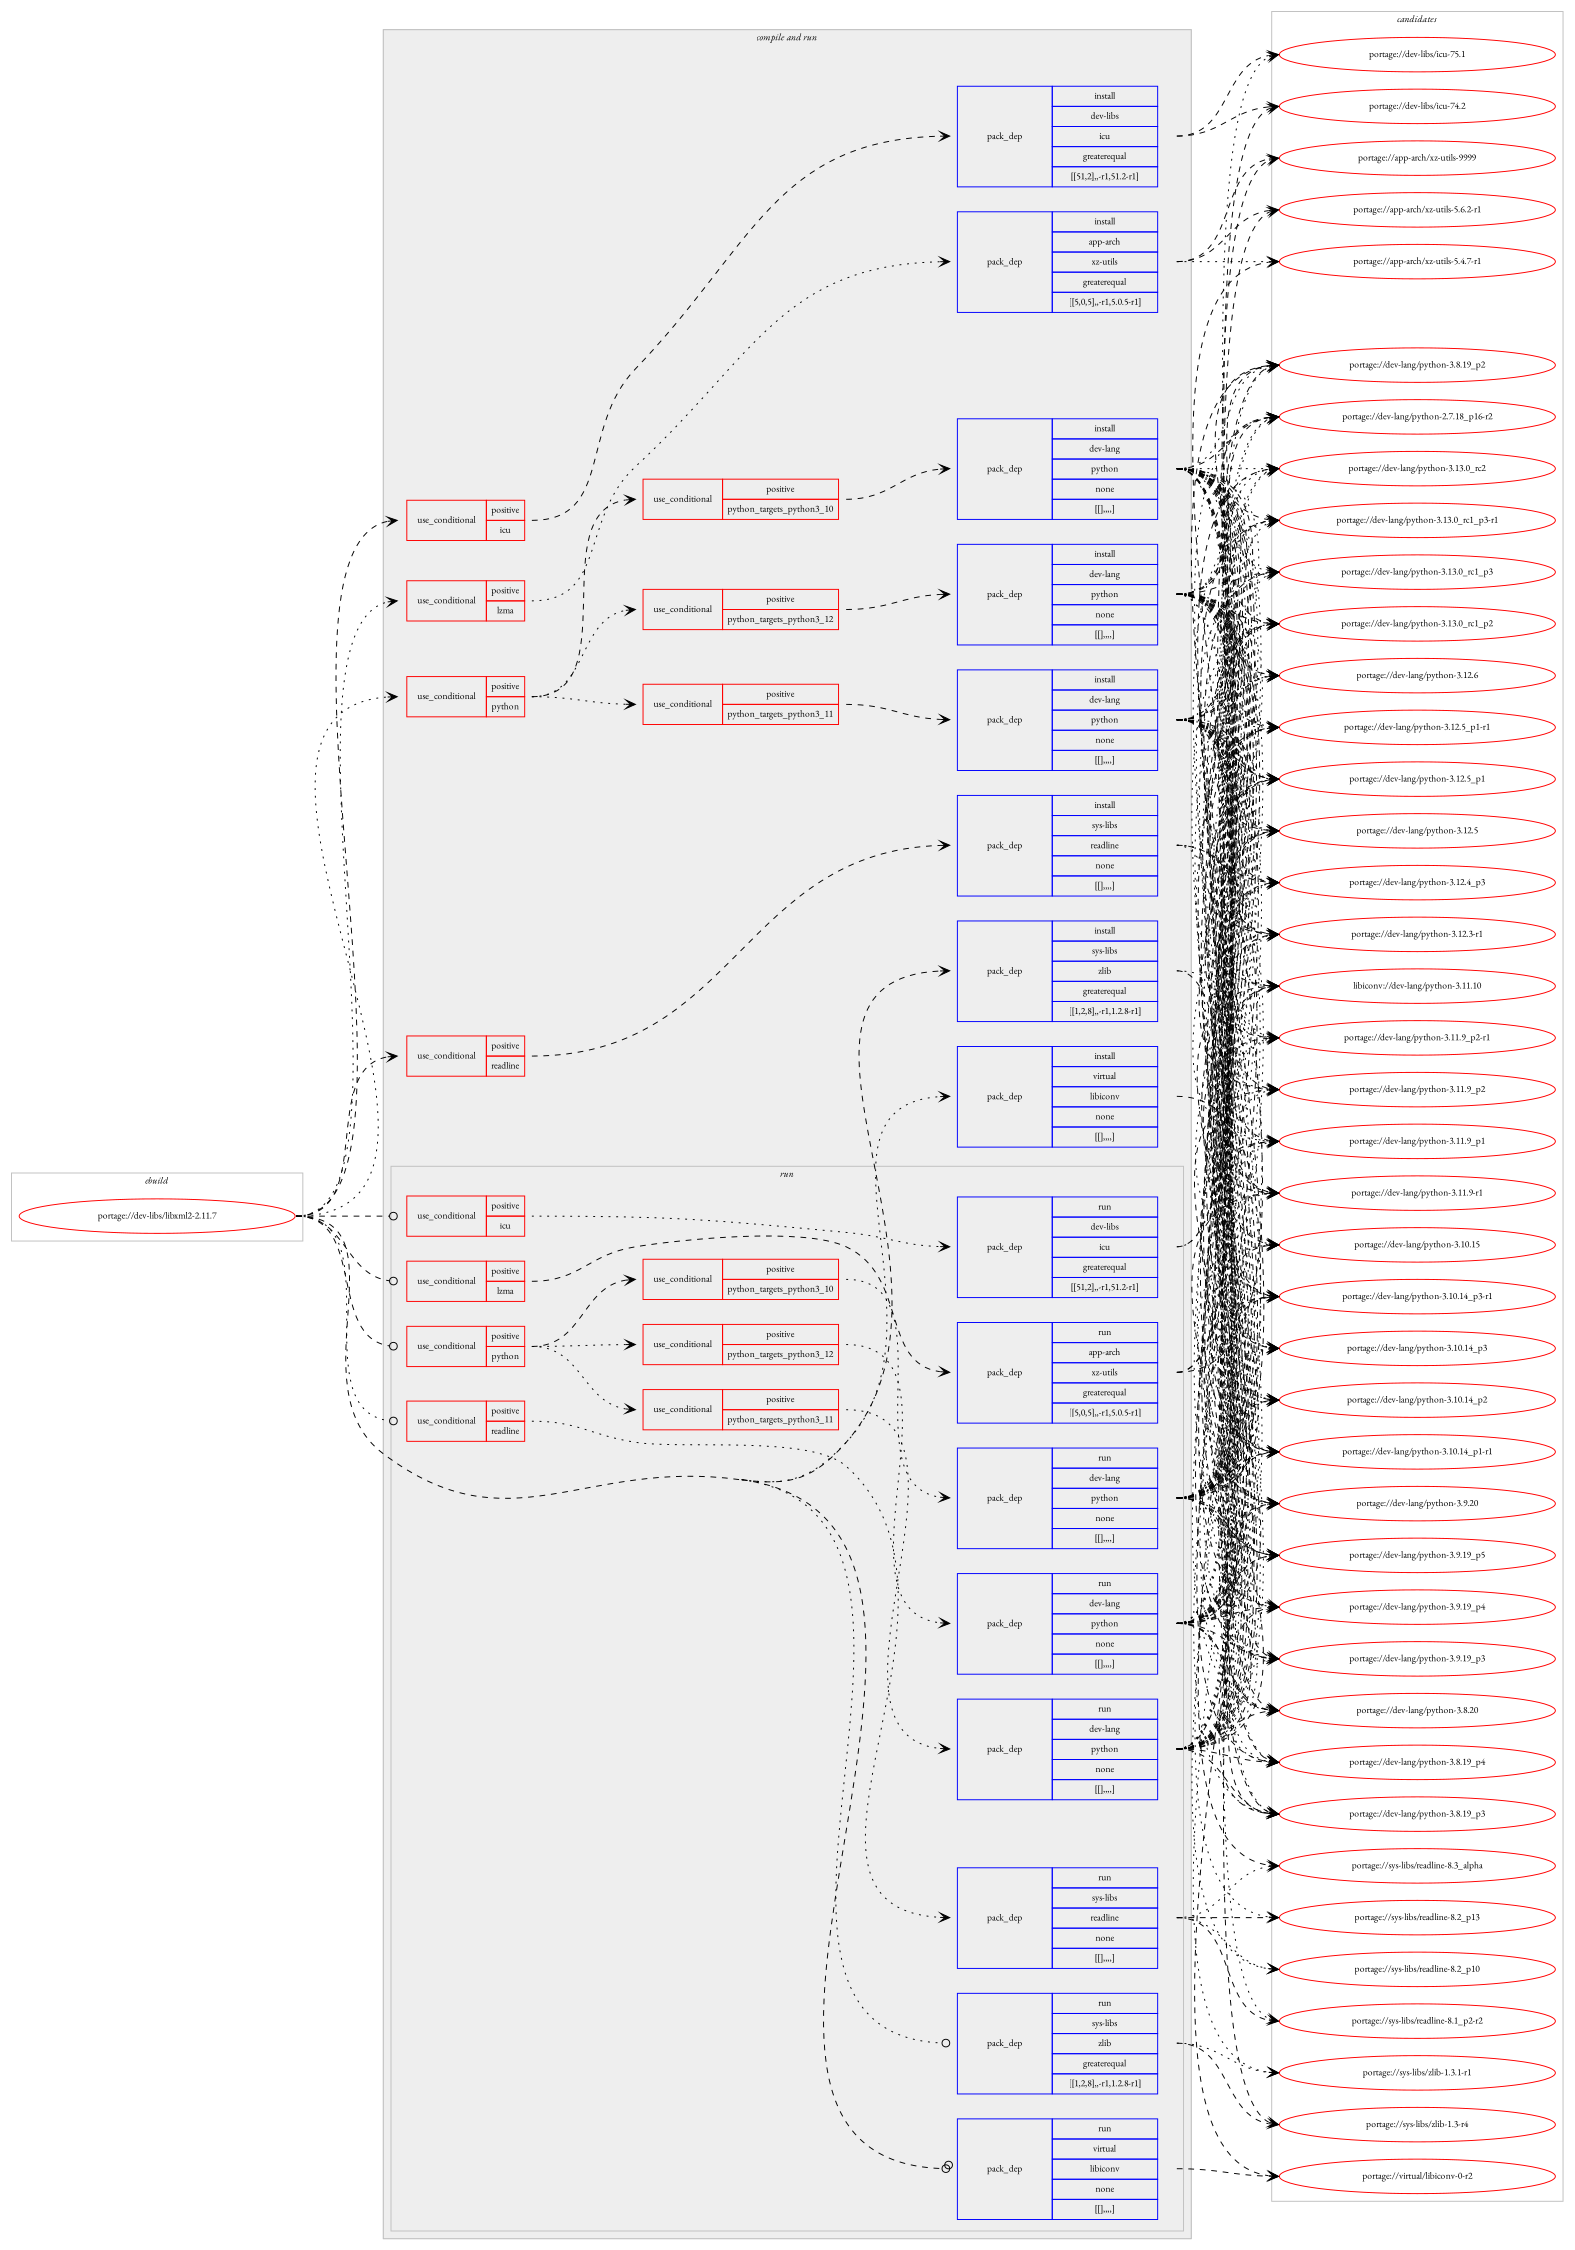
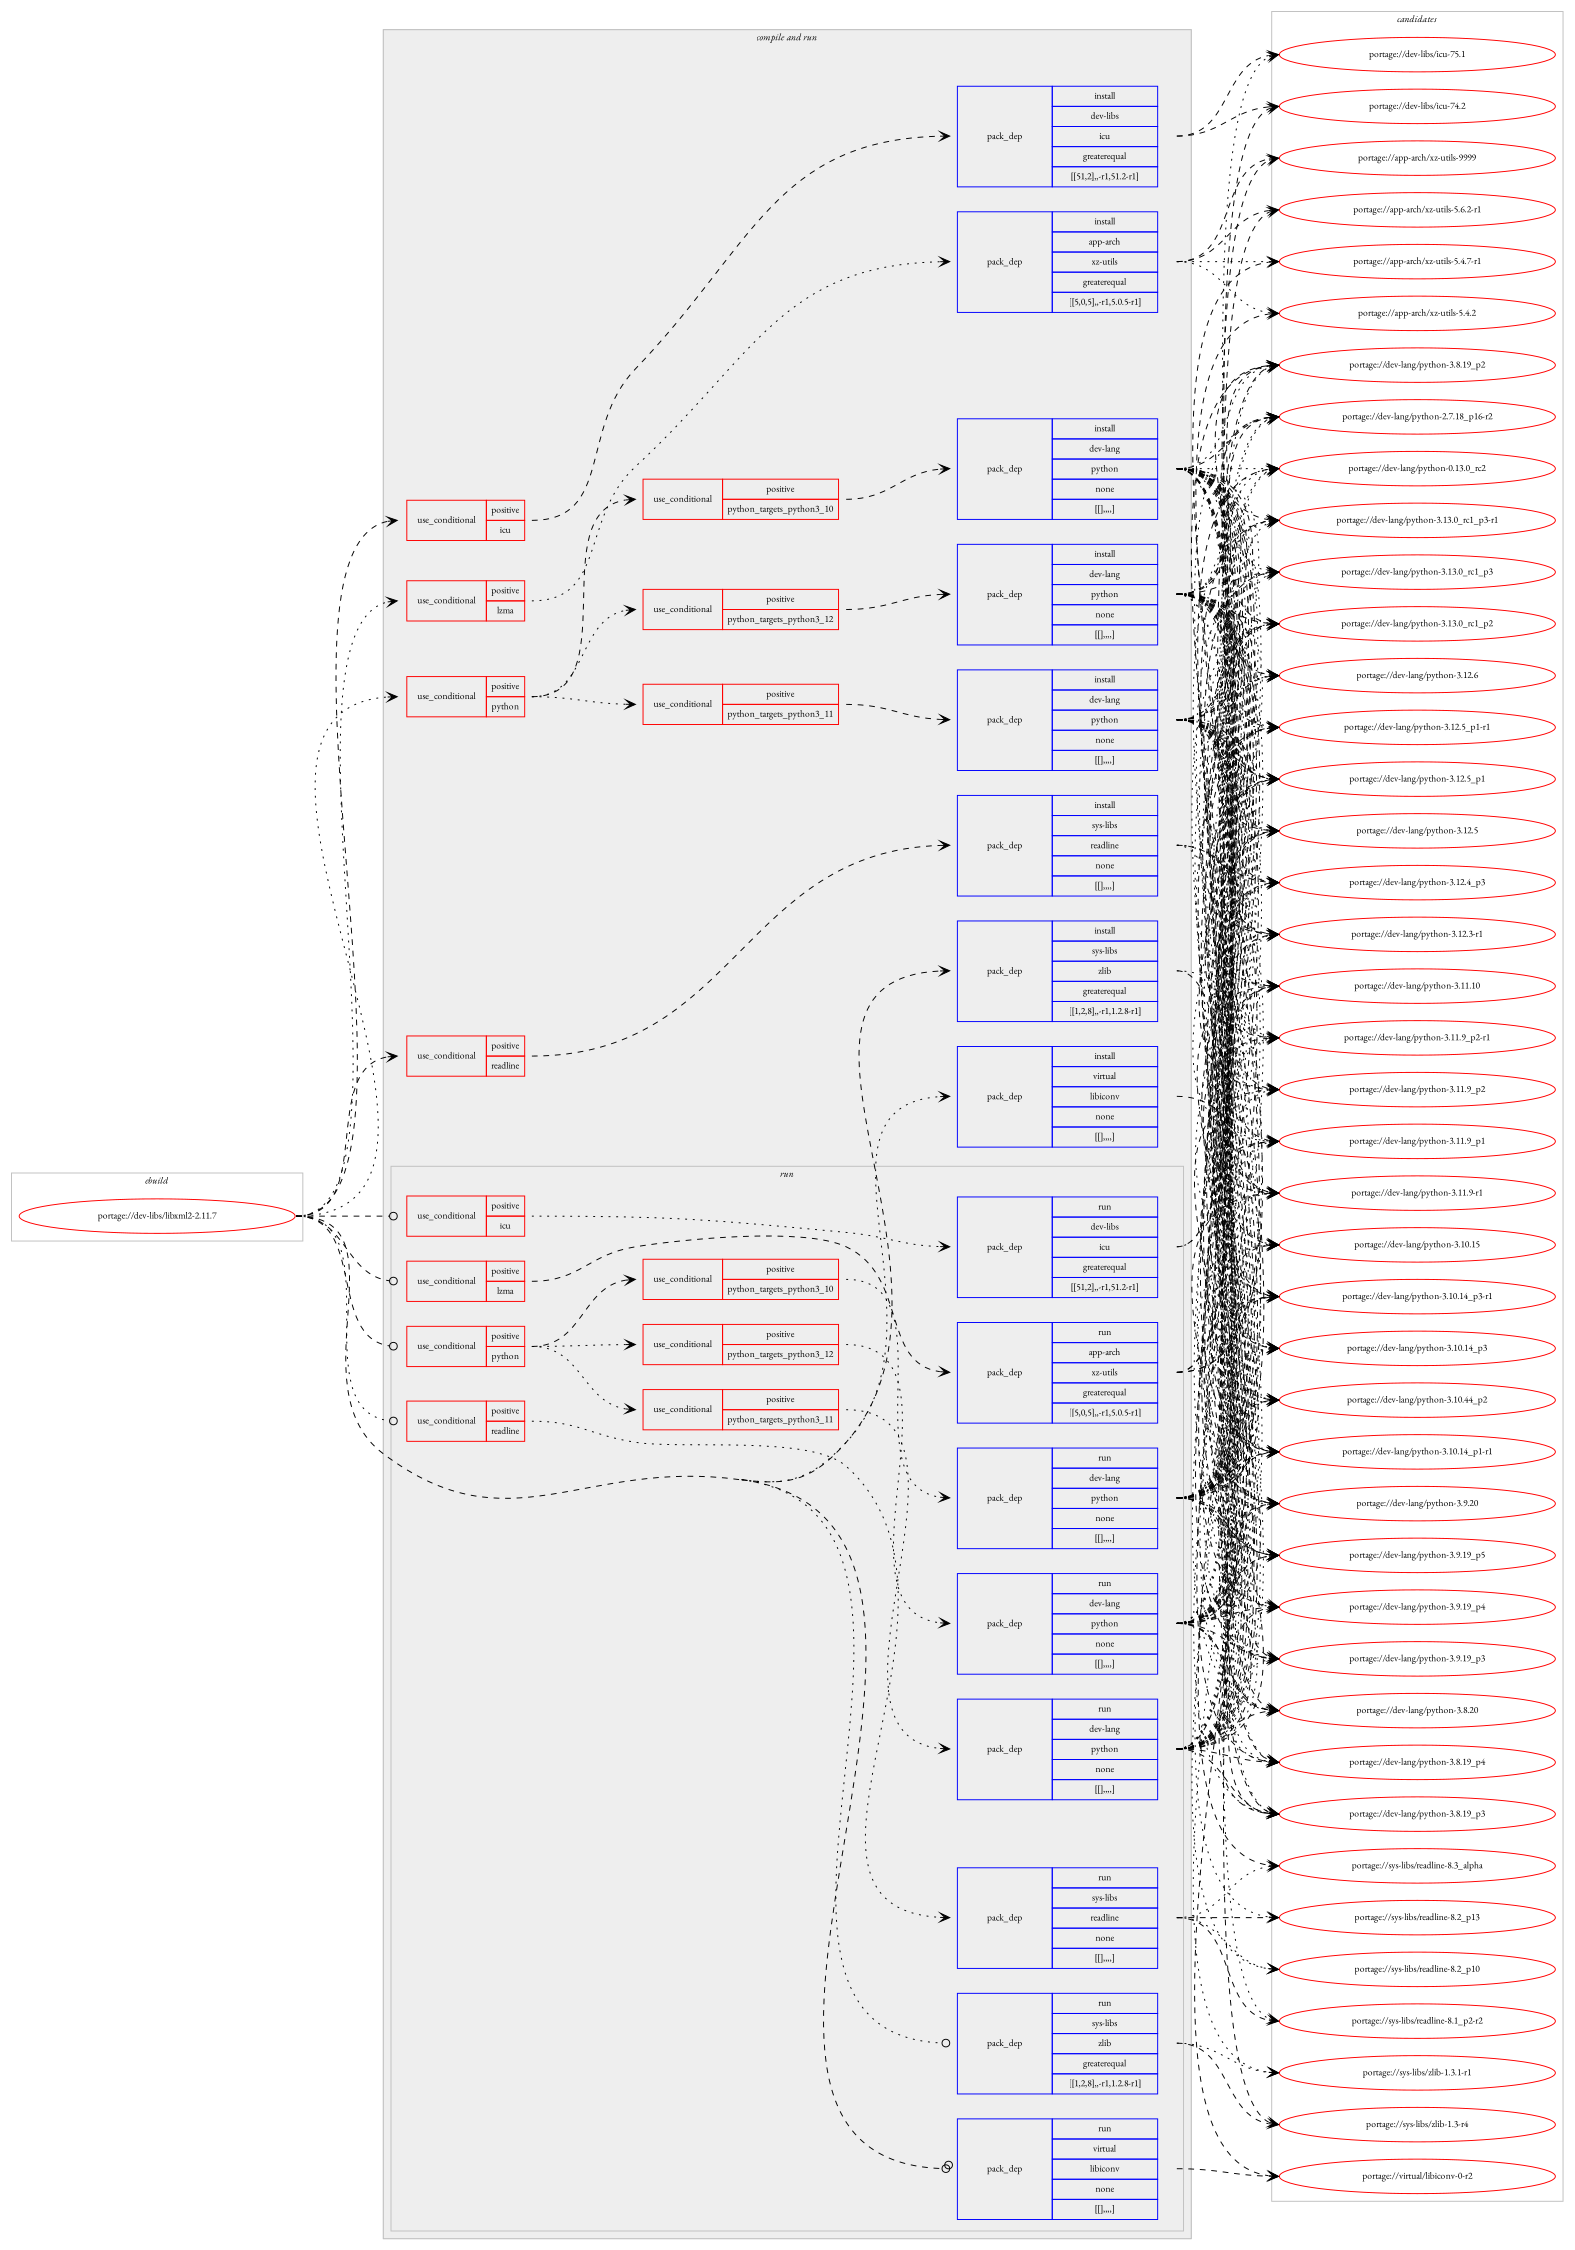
node "portage://app-arch/xz-utils-5.4.2": added
node "portage://dev-lang/python-3.13.0_rc2": label "portage://dev-lang/python-3.13.0_rc2" -> "portage://dev-lang/python-0.13.0_rc2"
node "libiconv://dev-lang/python-3.11.10": label "libiconv://dev-lang/python-3.11.10" -> "portage://dev-lang/python-3.11.10"
node "portage://dev-lang/python-3.10.14_p2": label "portage://dev-lang/python-3.10.14_p2" -> "portage://dev-lang/python-3.10.44_p2"
